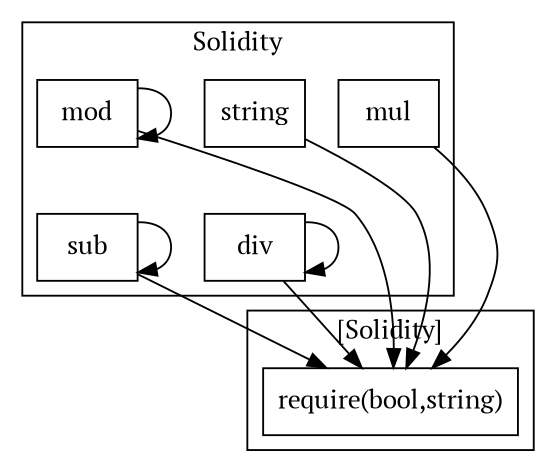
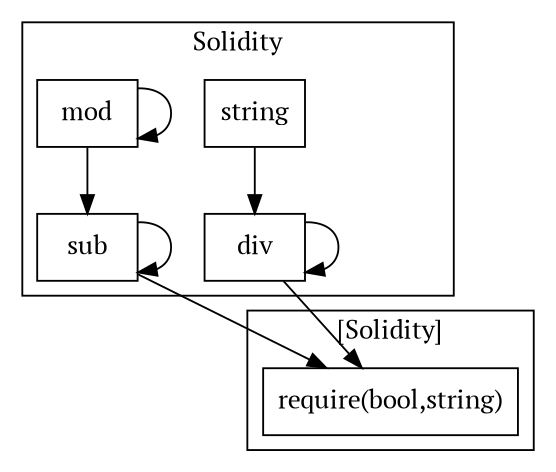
node "mul": removed
edge "mod" -> "require(bool,string)": now "mod" -> "sub"
edge "string" -> "require(bool,string)": now "string" -> "div"
